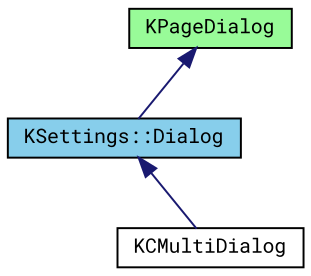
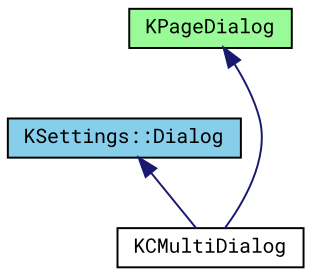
edge "KSettings::Dialog" -> "KPageDialog": now "KCMultiDialog" -> "KPageDialog"
